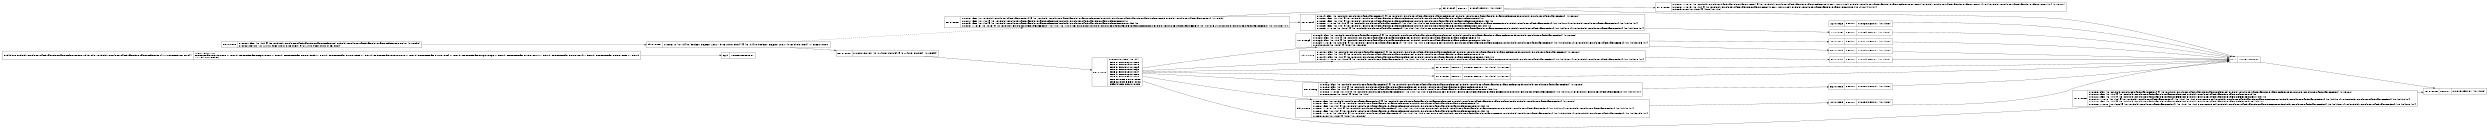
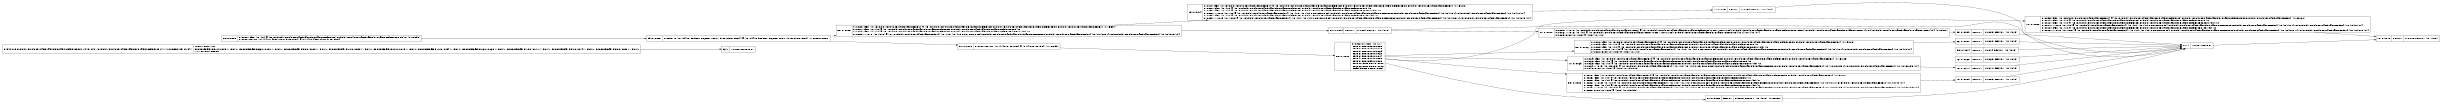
edge "47: 0x0069" -> "38: 0x002b": now "37: 0x0022" -> "38: 0x002b"
node "49: 0x0075": removed
node "51: 0x0080": removed
